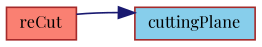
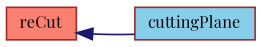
edge "reCut" -> "cuttingPlane": reversed
